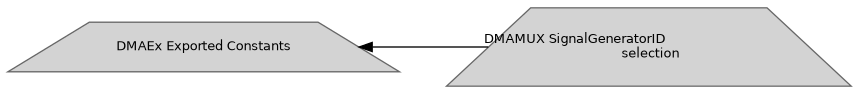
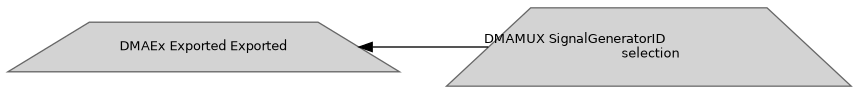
node "DMAEx Exported Constants": label "DMAEx Exported Constants" -> "DMAEx Exported Exported"
